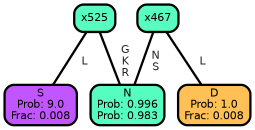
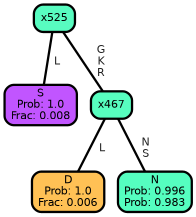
edge "x525" -- "N Prob: 0.996 Prob: 0.983": now "x525" -- "x467"
node "S Prob: 9.0 Frac: 0.008": label "S Prob: 9.0 Frac: 0.008" -> "S Prob: 1.0 Frac: 0.008"
node "D Prob: 1.0 Frac: 0.008": label "D Prob: 1.0 Frac: 0.008" -> "D Prob: 1.0 Frac: 0.006"
